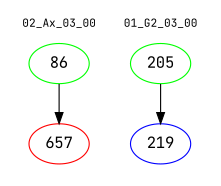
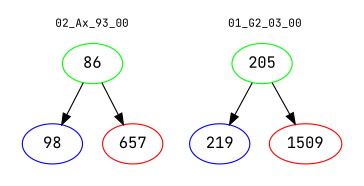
cluster "02_Ax_03_00": label "02_Ax_03_00" -> "02_Ax_93_00"
node "98": added
node "1509": added
